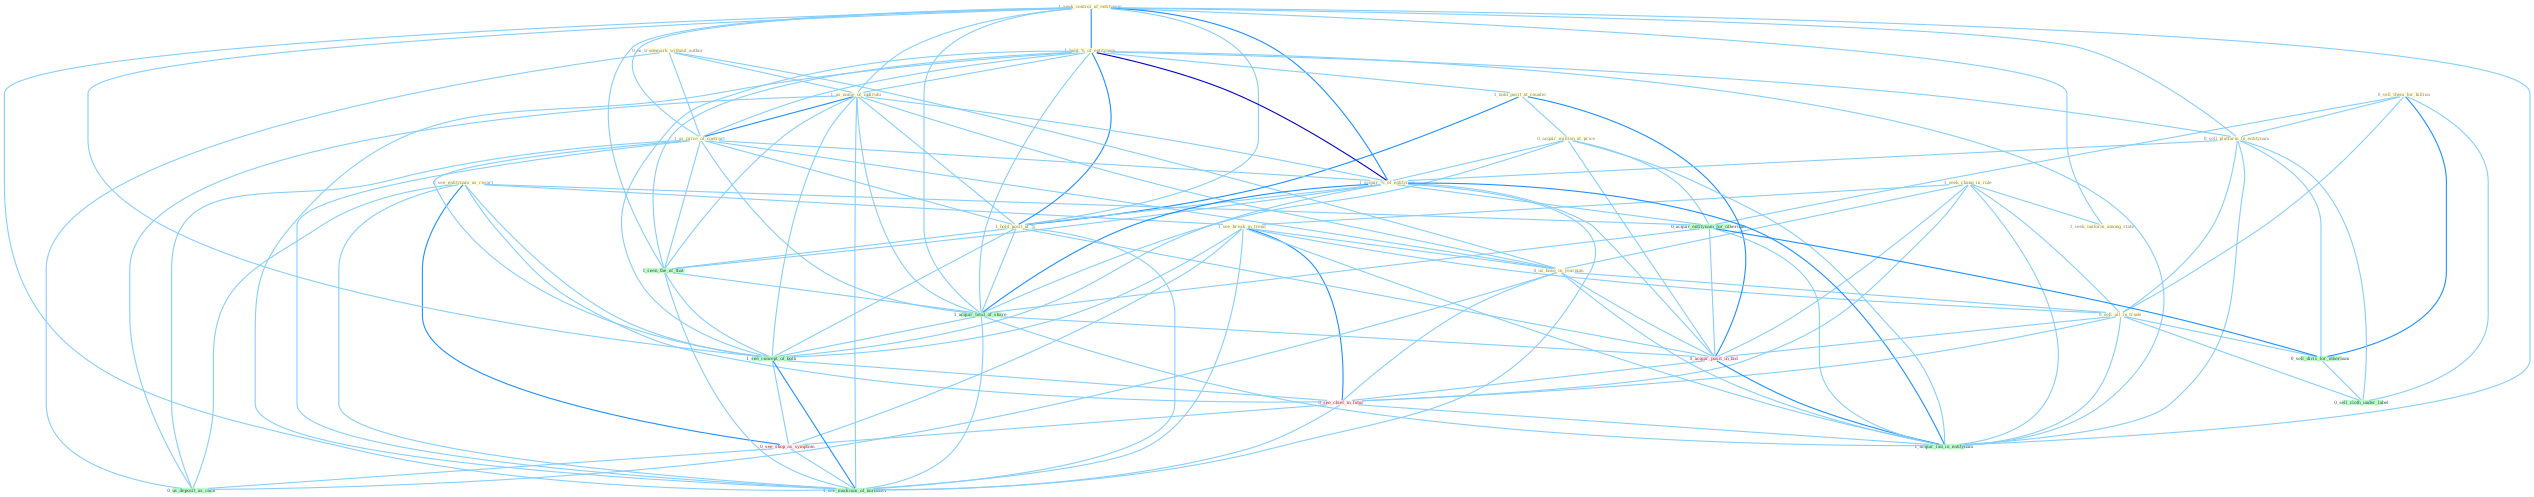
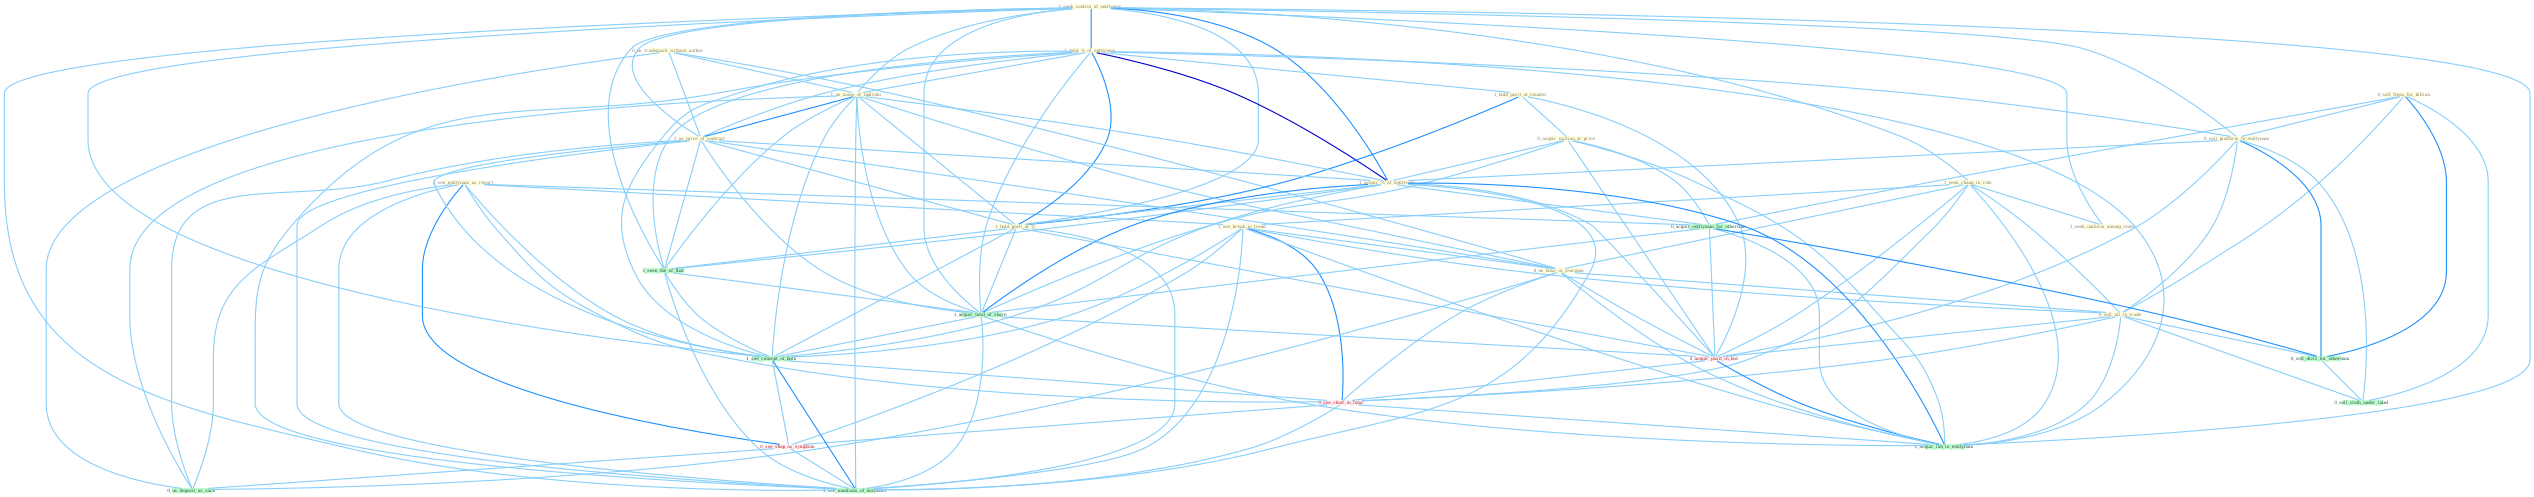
edge "1_seek_control_of_entitynam" -- "1_seek_chang_in_rule": added
edge "1_hold_posit_at_counter" -- "0_acquir_posit_in_bid": color #1e90ff -> #87cefa
edge "0_sell_platform_to_entitynam" -- "0_sell_divis_for_othernum": color #87cefa -> #1e90ff
edge "0_sell_platform_to_entitynam" -- "1_acquir_lab_in_entitynam": now "0_sell_platform_to_entitynam" -- "0_acquir_posit_in_bid"
